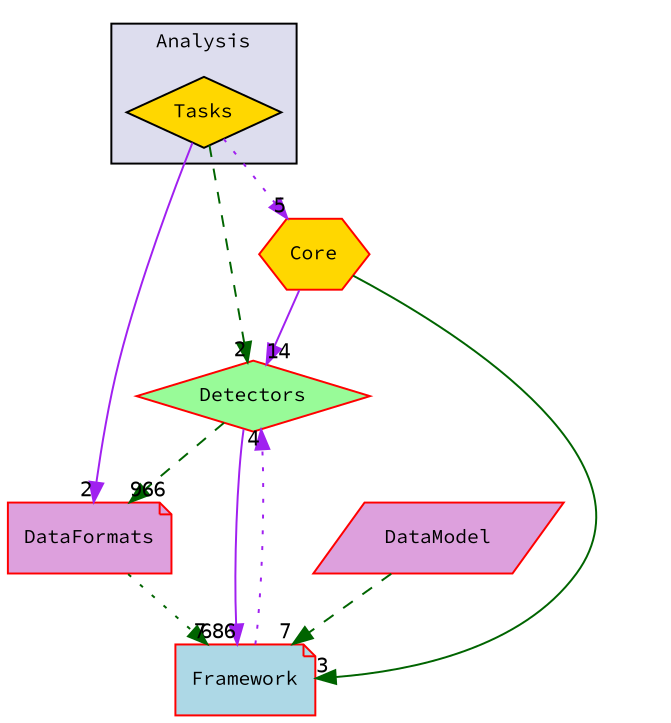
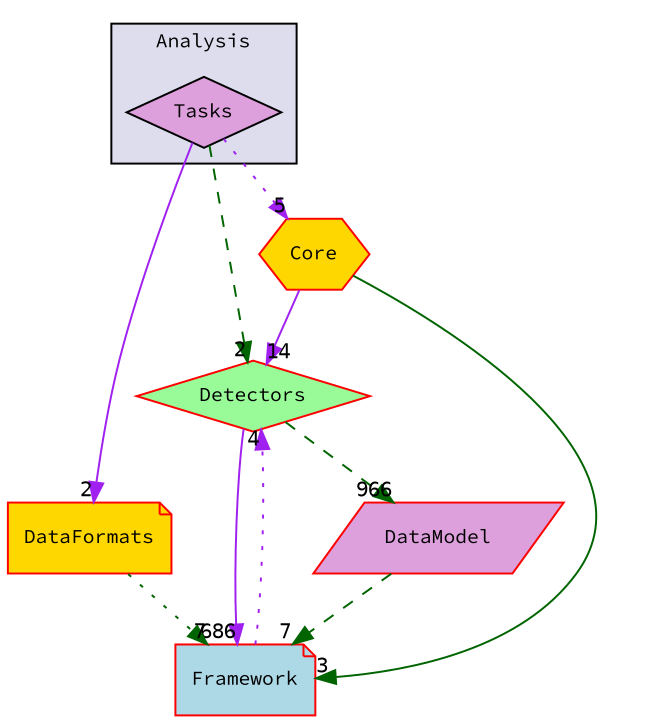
node "Tasks": fillcolor gold -> plum
edge "Detectors" -> "DataFormats": now "Detectors" -> "DataModel"
node "DataFormats": fillcolor plum -> gold
